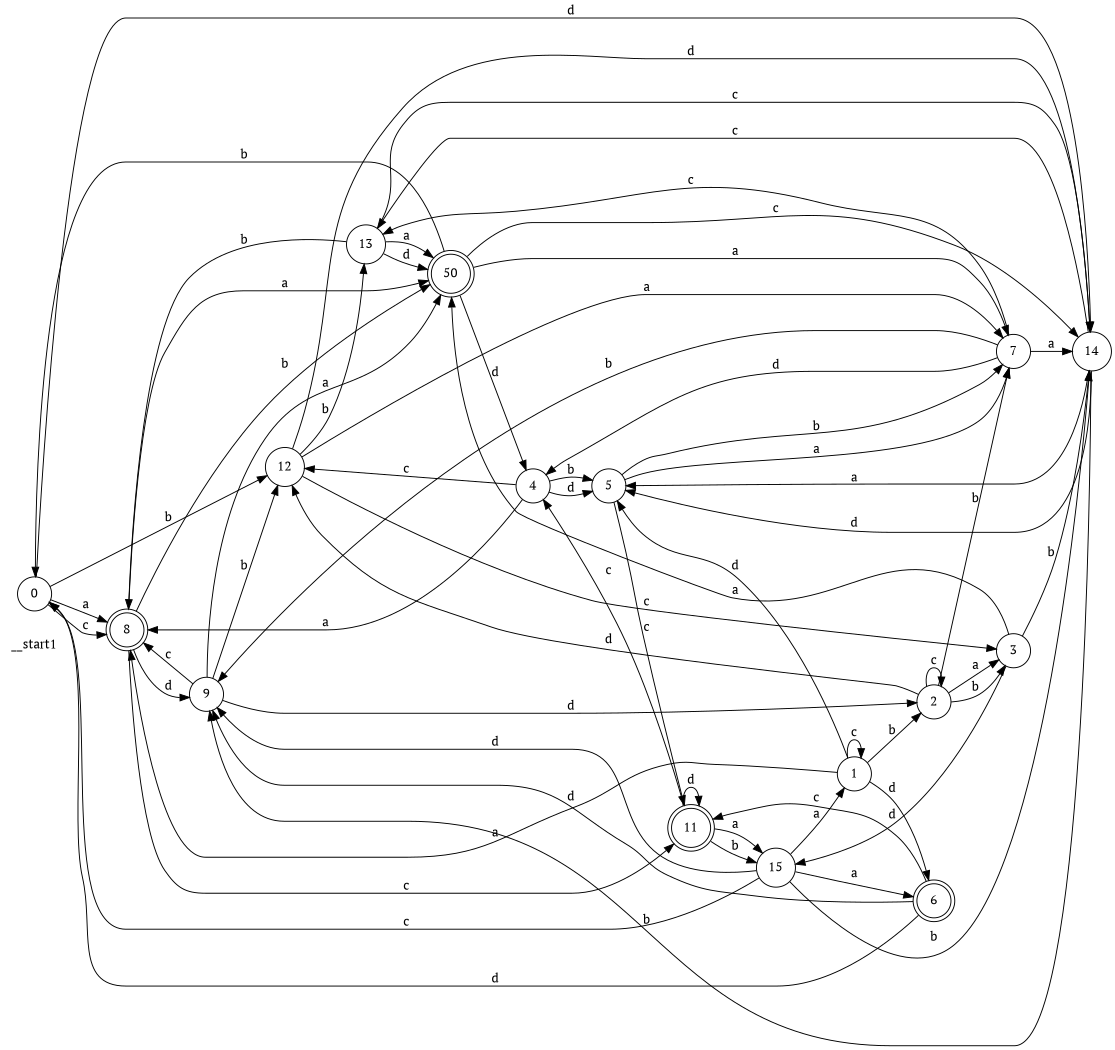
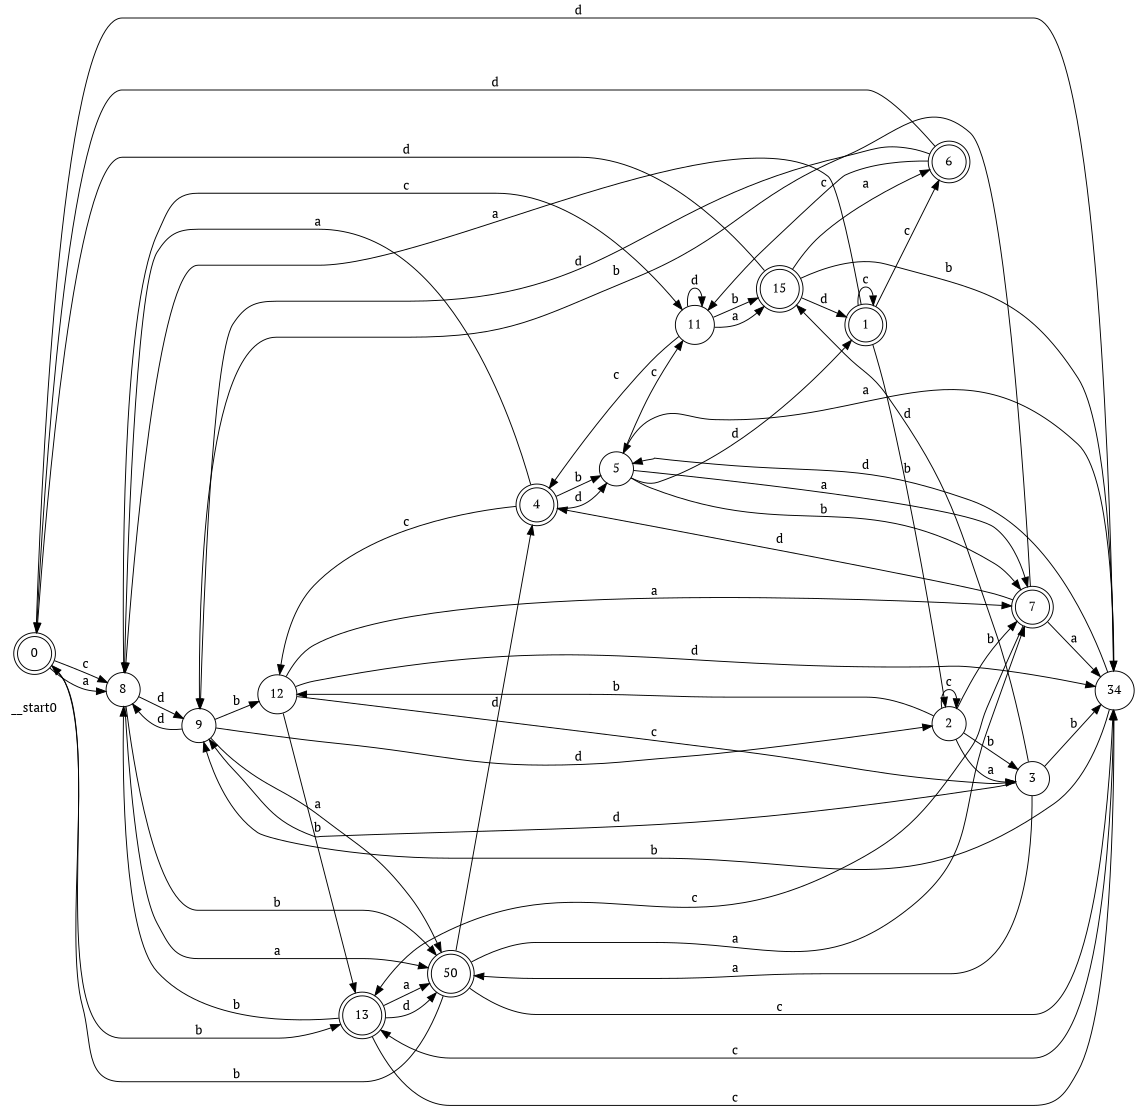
node "13": shape circle -> doublecircle
node "7": shape circle -> doublecircle
node "14": label "14" -> "34"
node "4": shape circle -> doublecircle
edge "0" -> "12": now "0" -> "13"
node "0": shape circle -> doublecircle
edge "1" -> "5": reversed
node "8": shape doublecircle -> circle
edge "2" -> "12": label "d" -> "b"
node "__start1": label "__start1" -> "__start0"
edge "9" -> "8": label "c" -> "d"
edge "15" -> "9": now "3" -> "9"
node "1": shape circle -> doublecircle
edge "1" -> "6": label "d" -> "c"
edge "15" -> "1": label "a" -> "d"
node "11": shape doublecircle -> circle
node "15": shape circle -> doublecircle
edge "15" -> "0": label "c" -> "d"
